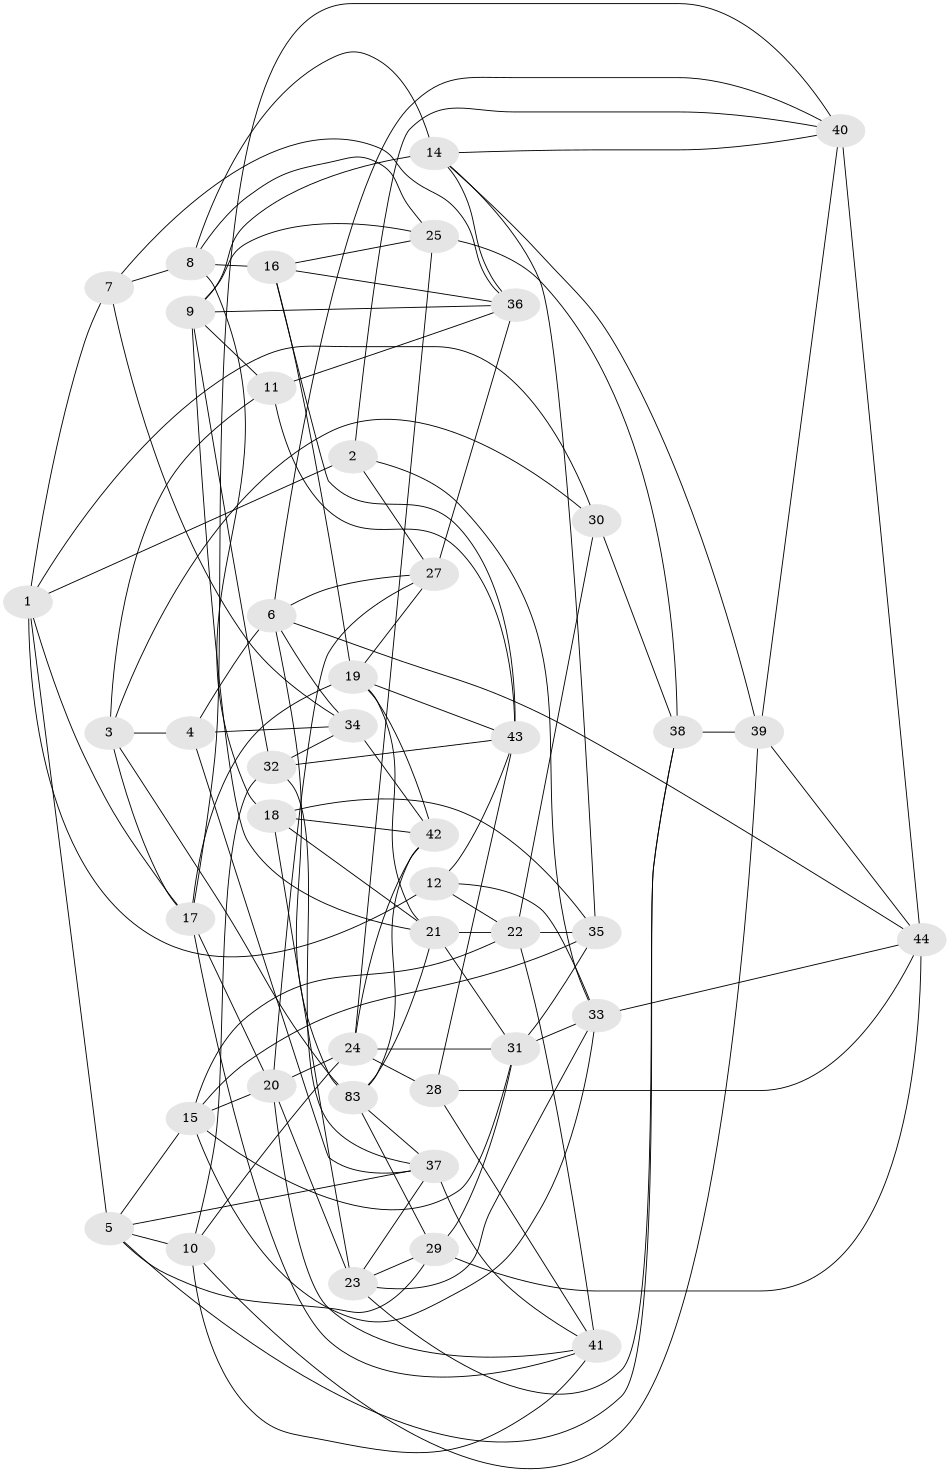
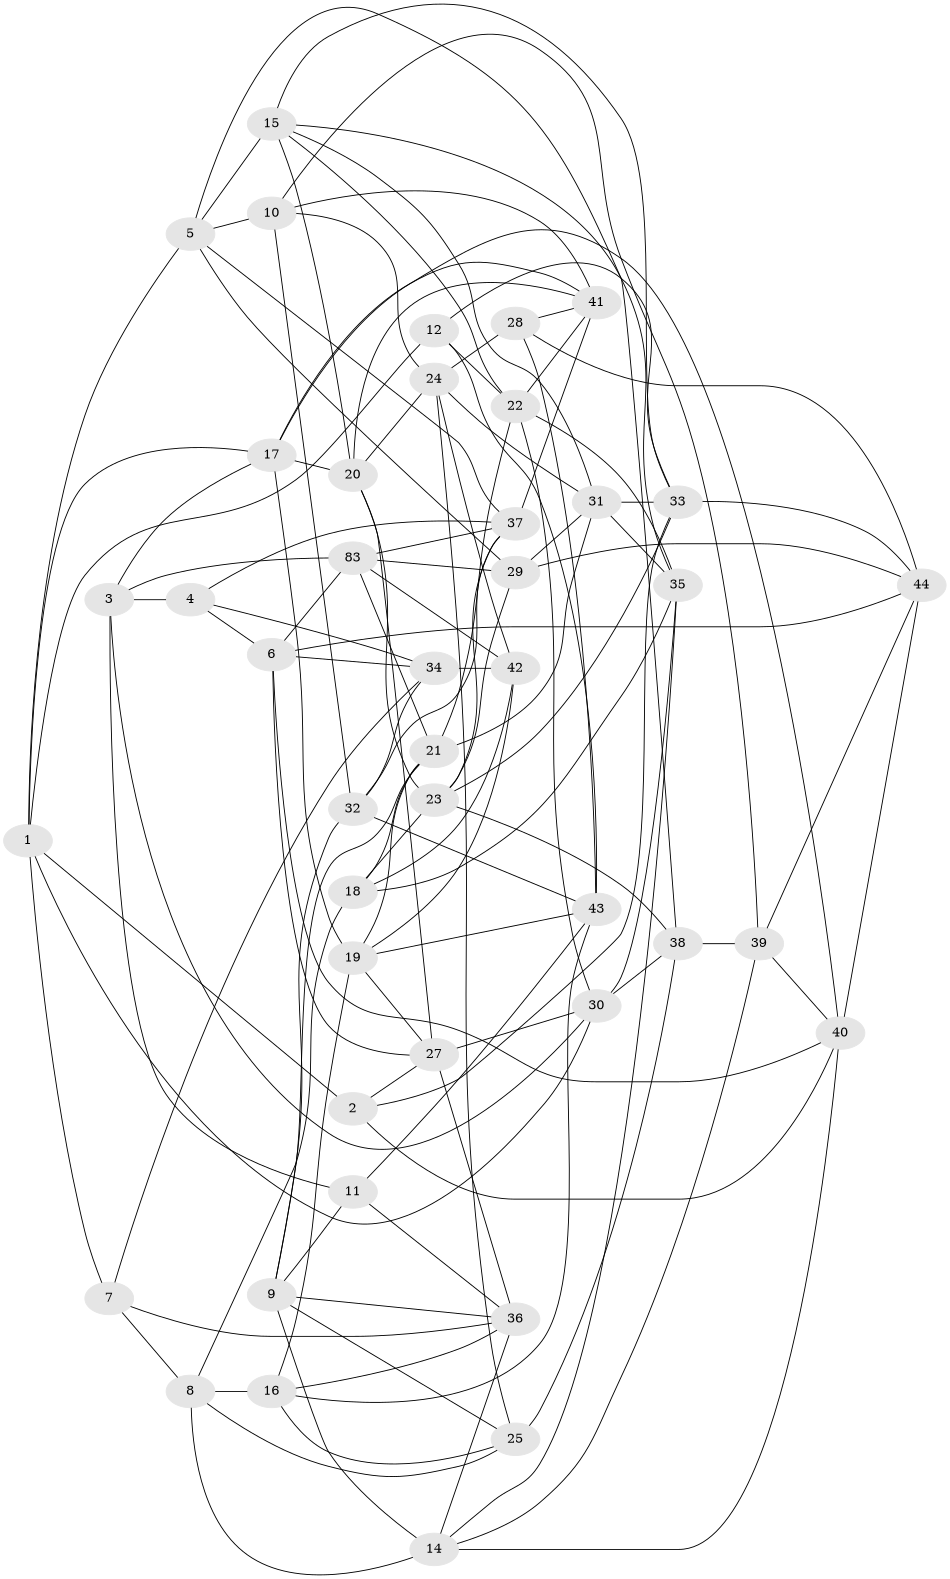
edge "35" -- "30": added
edge "30" -- "27": added
